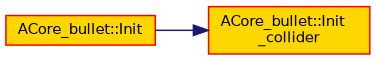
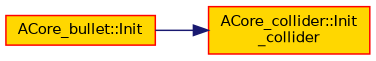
node "ACore_bullet::Init _collider": label "ACore_bullet::Init _collider" -> "ACore_collider::Init _collider"
